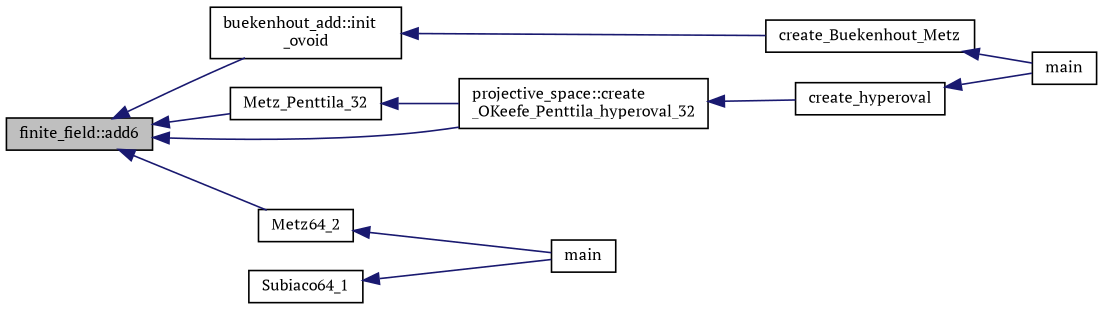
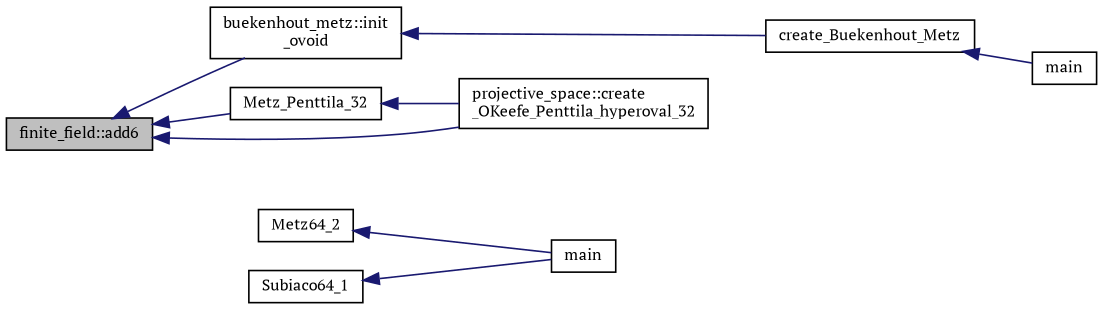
node "buekenhout_add::init _ovoid": label "buekenhout_add::init _ovoid" -> "buekenhout_metz::init _ovoid"
node "create_hyperoval": removed
edge "Metz64_2" -> "finite_field::add6": removed
